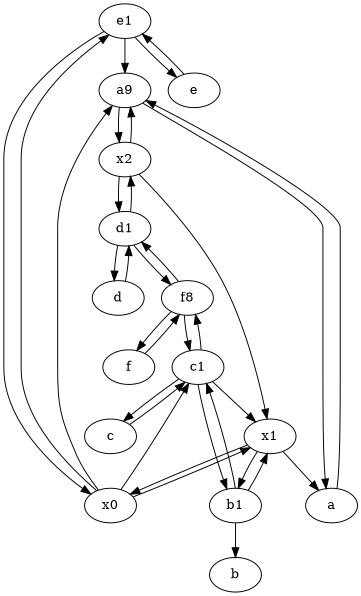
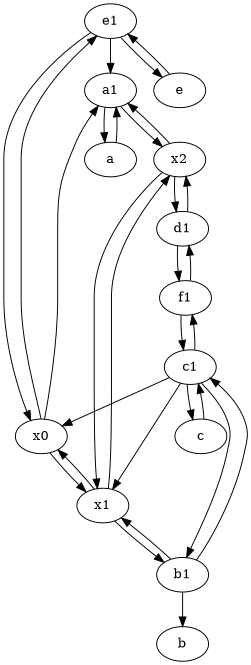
node "a9": label "a9" -> "a1"
node "d": removed
node "f8": label "f8" -> "f1"
node "f": removed
edge "x0" -> "c1": reversed
edge "x1" -> "a": now "x1" -> "x2"
